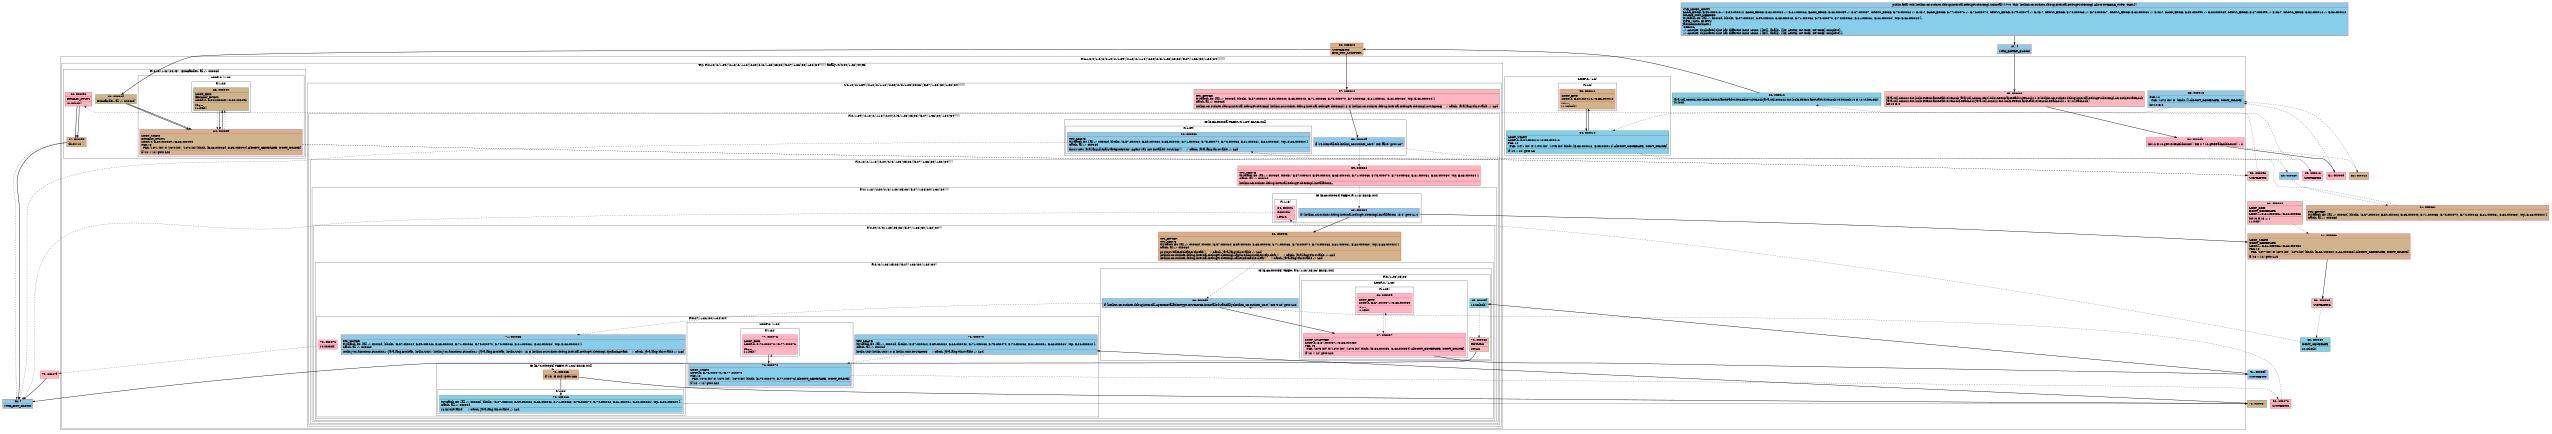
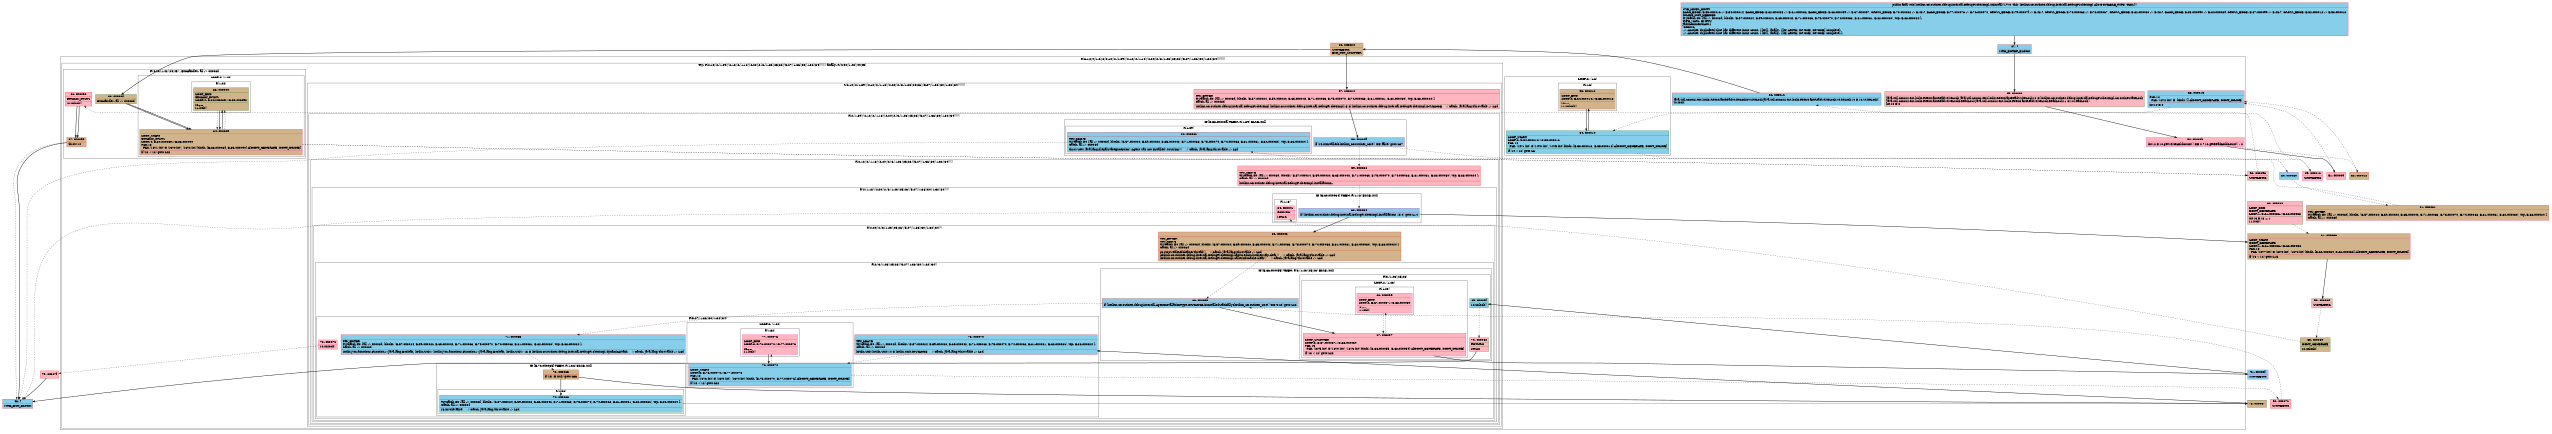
node "56: 0x001c": color darkgreen -> red
node "63: 0x003e": fillcolor skyblue -> tan
